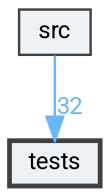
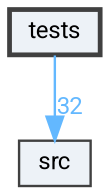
edge "src" -> "tests": reversed
